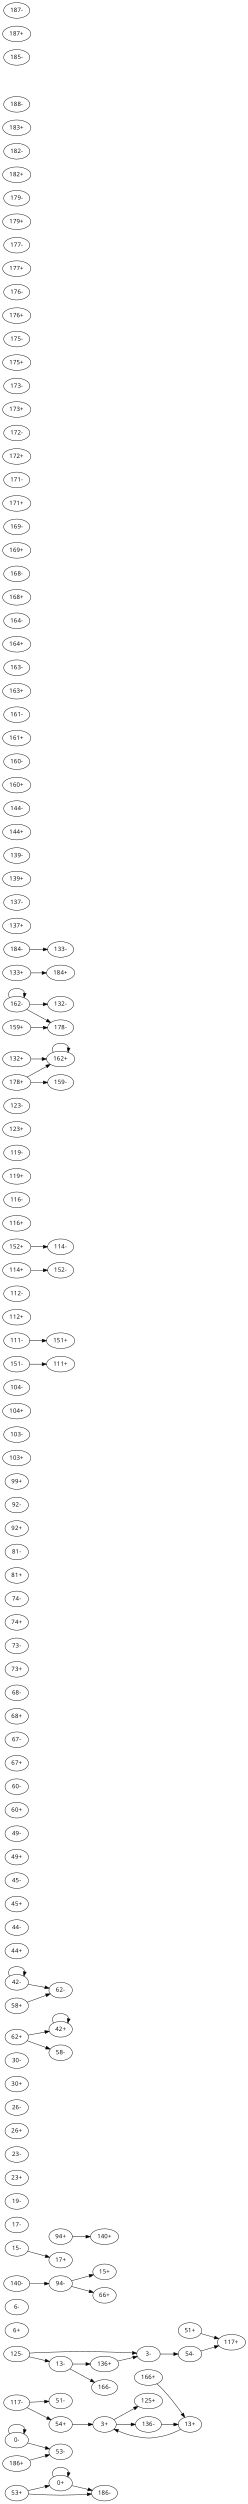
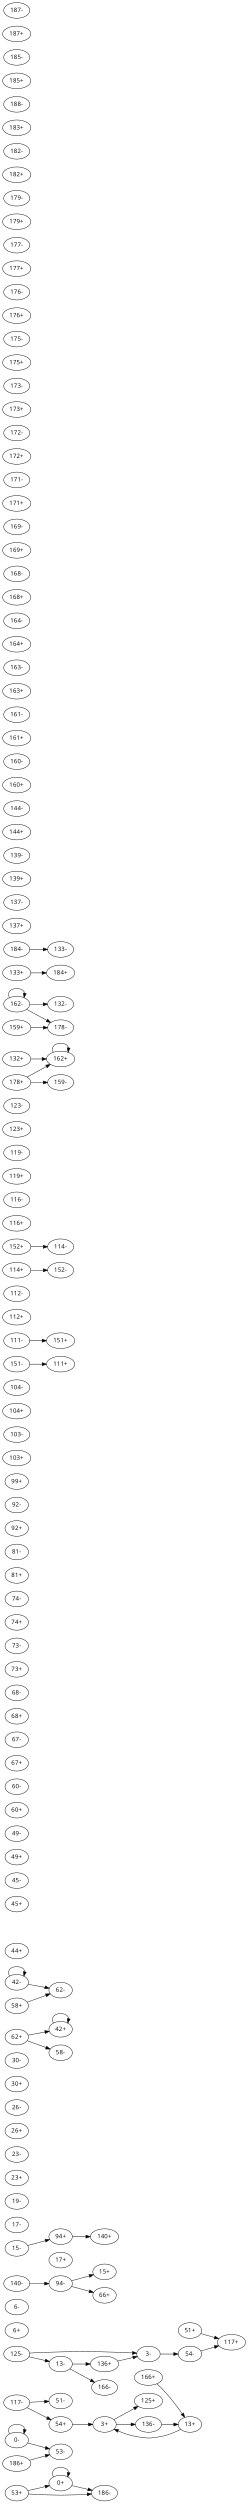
node "185+": added
node "44-": removed
edge "15-" -> "17+": now "15-" -> "94+"
